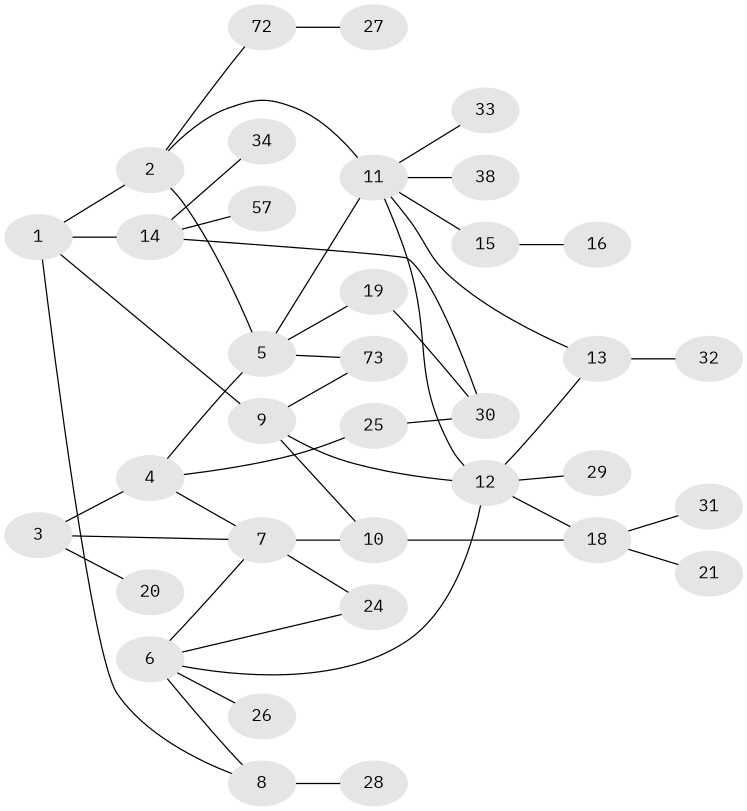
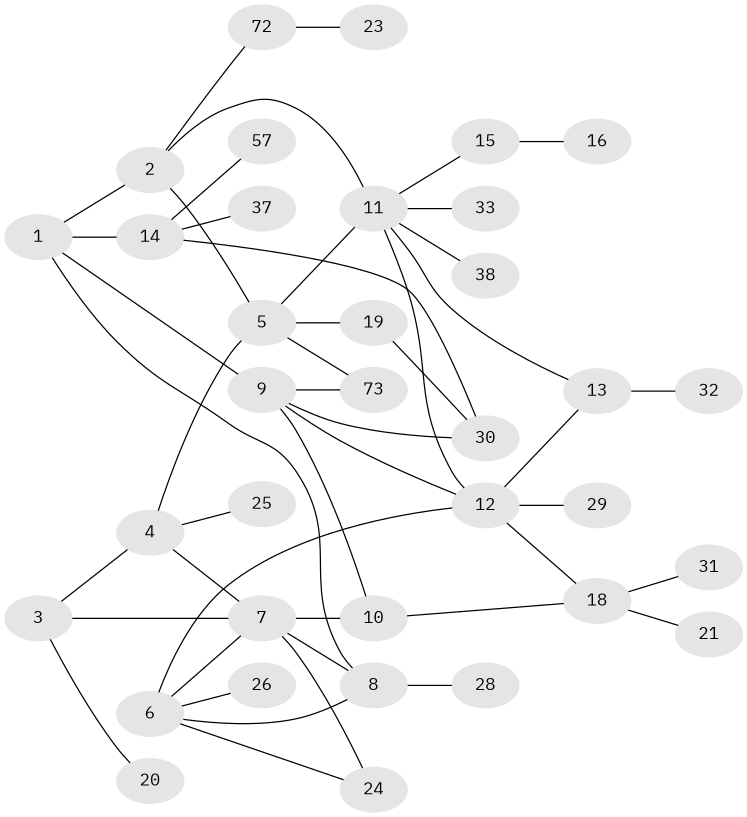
node "27": label "27" -> "23"
node "34": label "34" -> "37"
edge "30" -- "25": now "30" -- "9"
edge "7" -- "8": added
